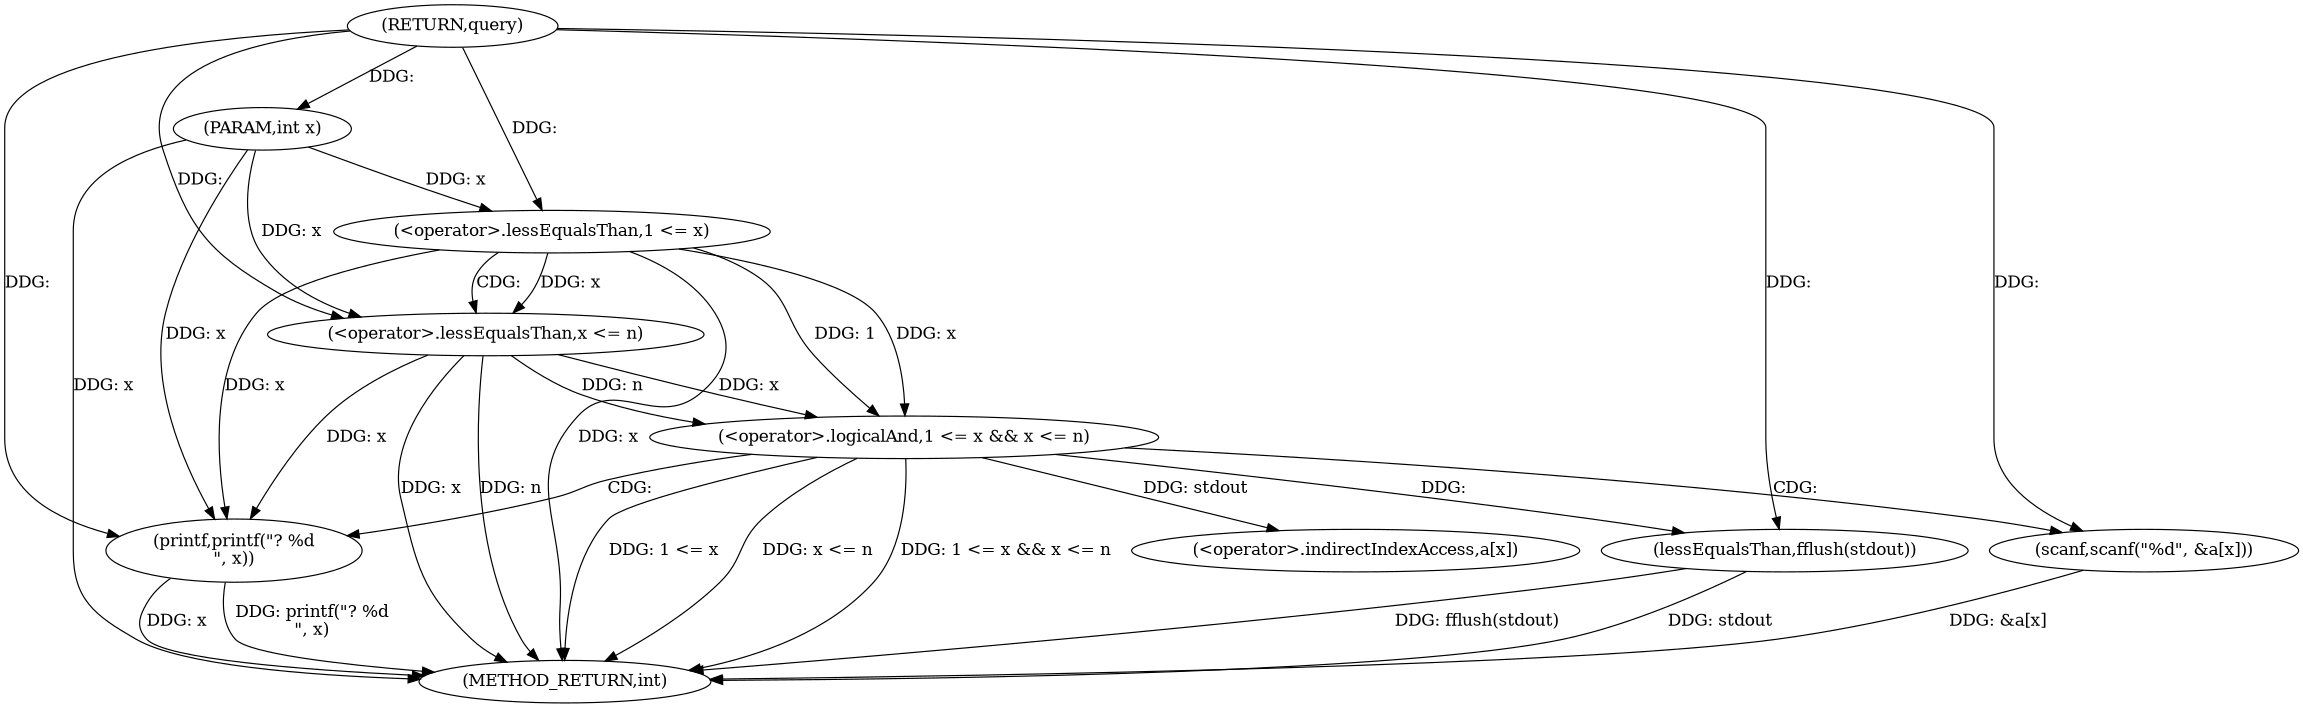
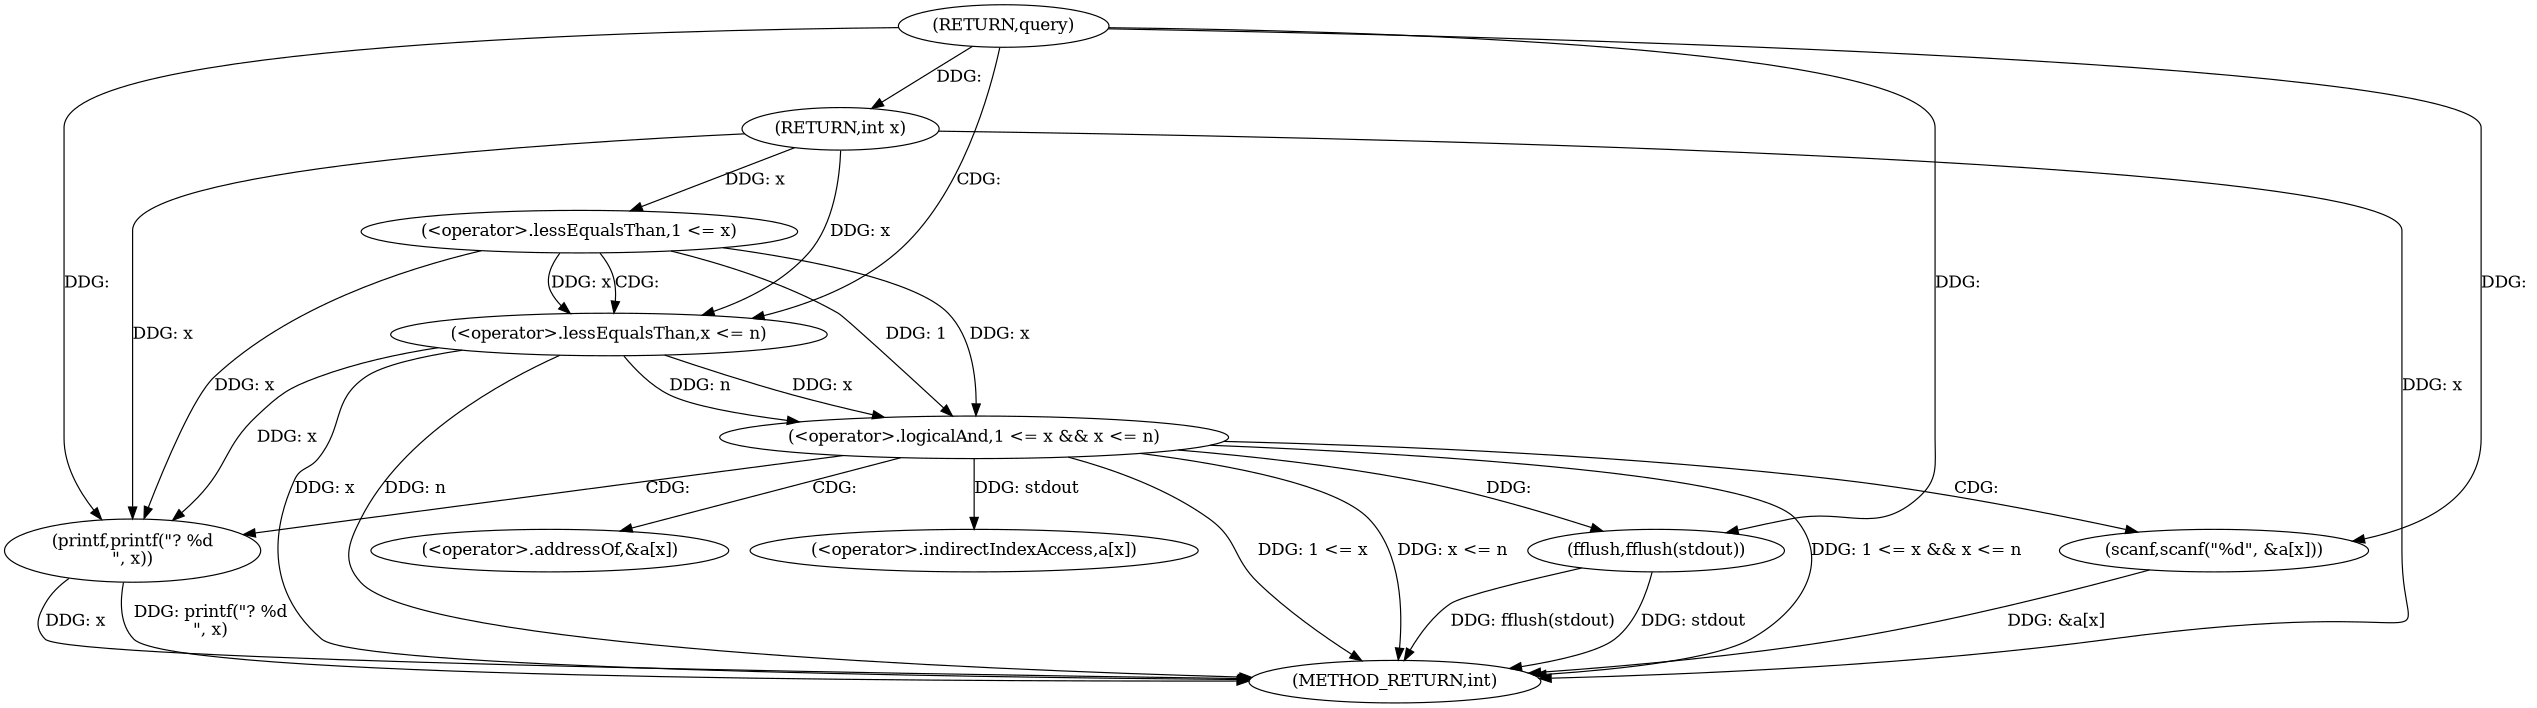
edge "(RETURN,query)" -> "(<operator>.lessEqualsThan,1 <= x)": removed, label "DDG:"
node "(PARAM,int x)": label "(PARAM,int x)" -> "(RETURN,int x)"
edge "(RETURN,query)" -> "(<operator>.lessEqualsThan,x <= n)": label "DDG: " -> "CDG: "
edge "(<operator>.lessEqualsThan,1 <= x)" -> "(METHOD_RETURN,int)": removed, label "DDG: x"
node "(<operator>.addressOf,&a[x])": added
node "(lessEqualsThan,fflush(stdout))": label "(lessEqualsThan,fflush(stdout))" -> "(fflush,fflush(stdout))"
